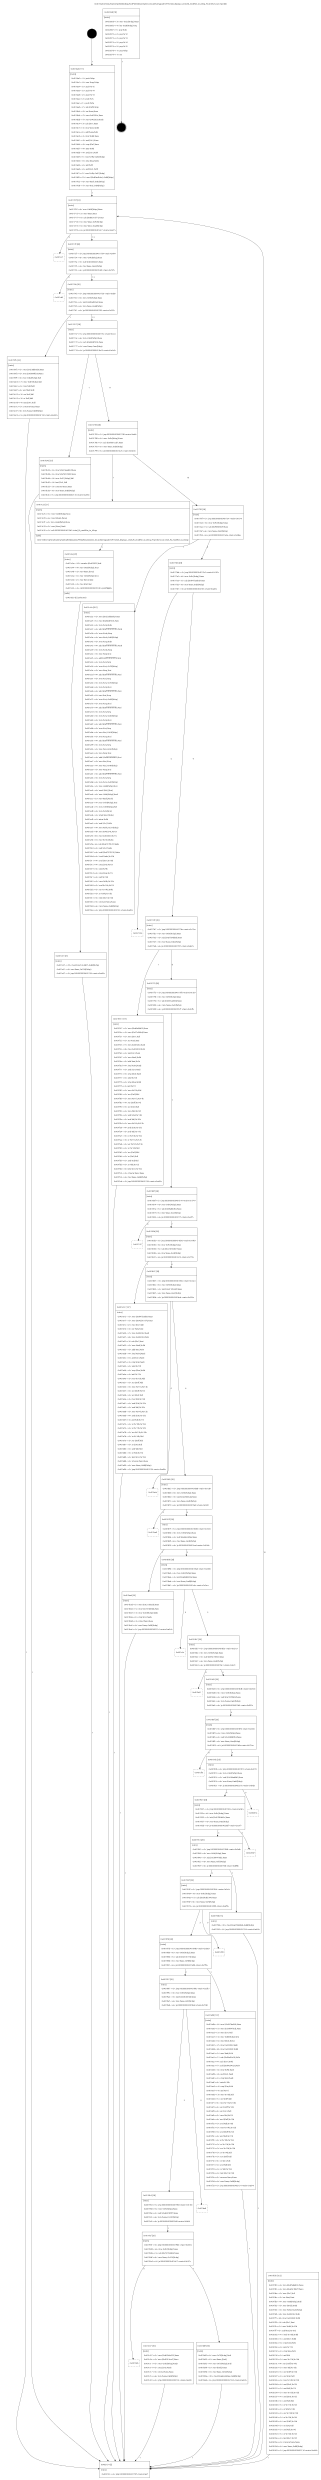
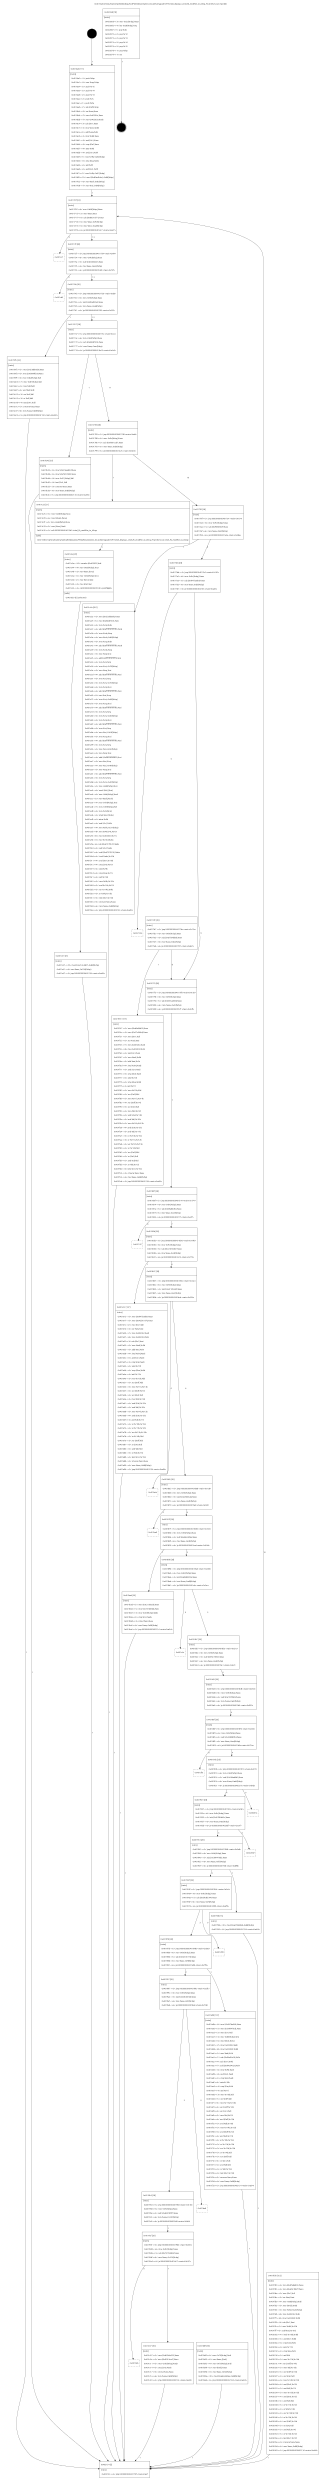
edge "0x4017bb [28]" -> "0x4017d7 [28]": now "0x4017bb [28]" -> "0x4017f3 [28]"
node "0x401b61": removed
edge "0x4019cf [28]" -> "0x401b8f [30]": now "0x4019cf [28]" -> "0x401c07 [30]"
